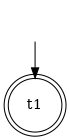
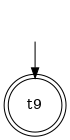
node "t1": label "t1" -> "t9"
